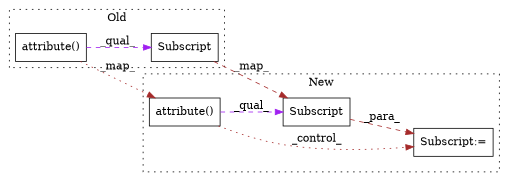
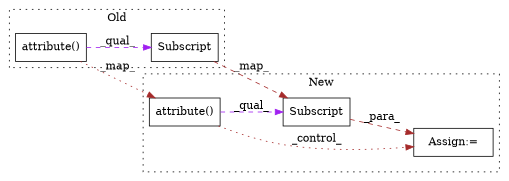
node "Subscript:=": label "Subscript:=" -> "Assign:="
